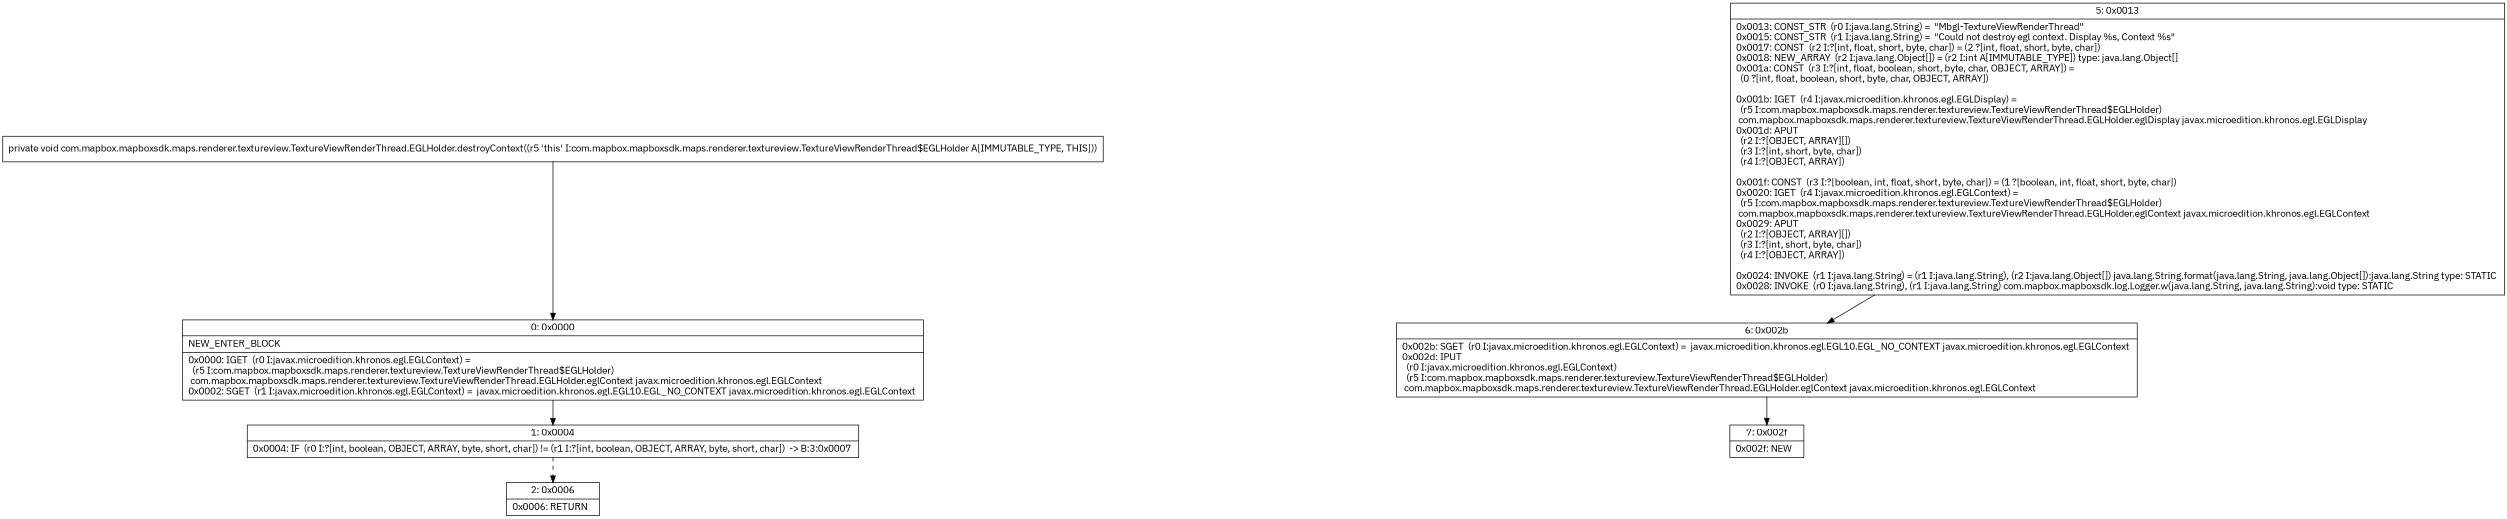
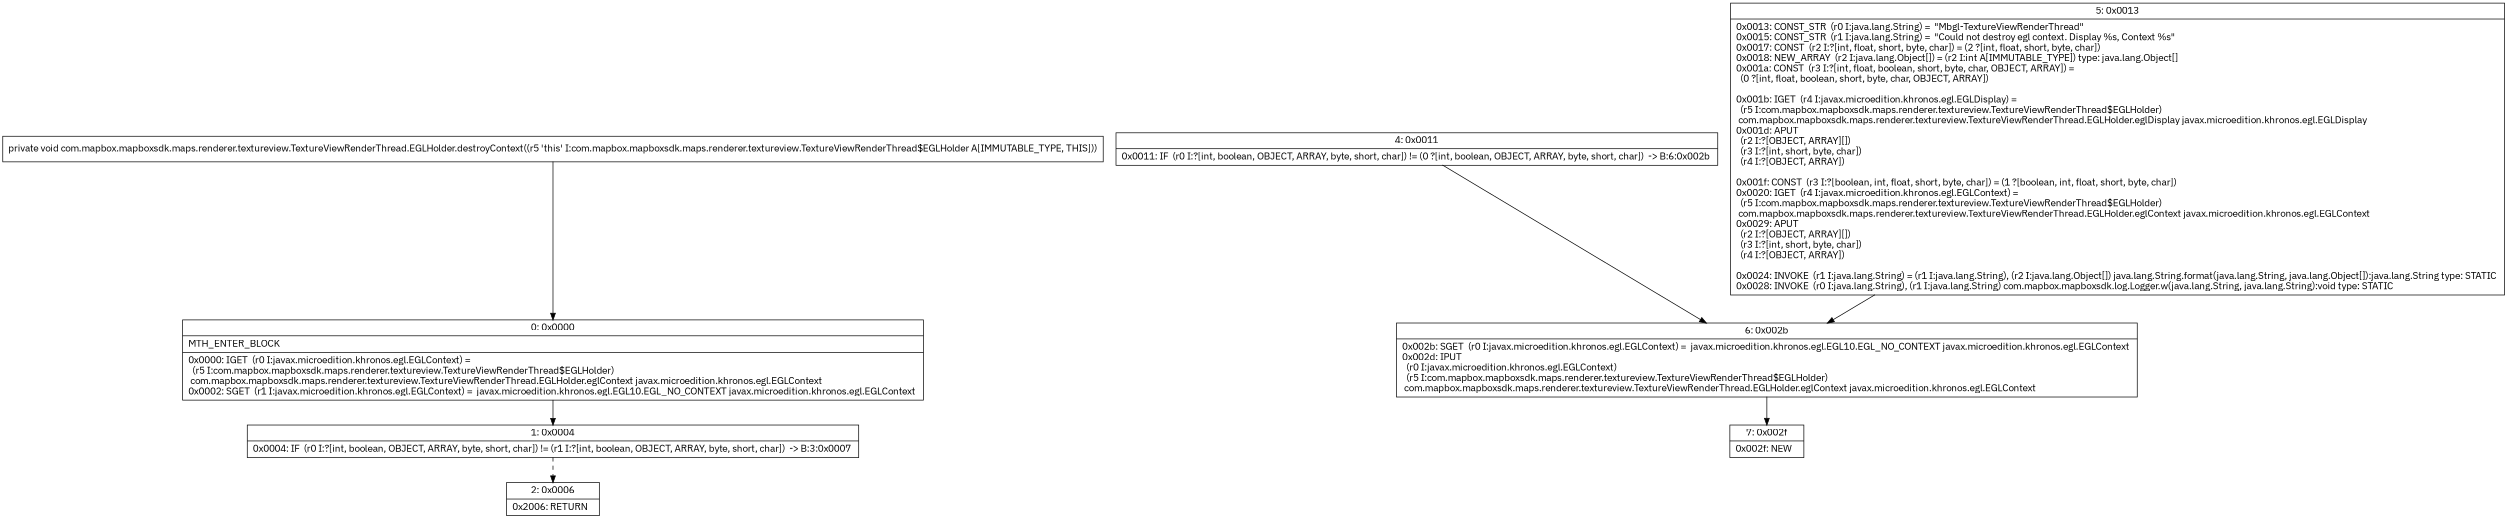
node "4: 0x0011": added
node "0: 0x0000": text "NEW_ENTER_BLOCK" -> "MTH_ENTER_BLOCK"
node "2: 0x0006": text "0x0006: RETURN" -> "0x2006: RETURN"
